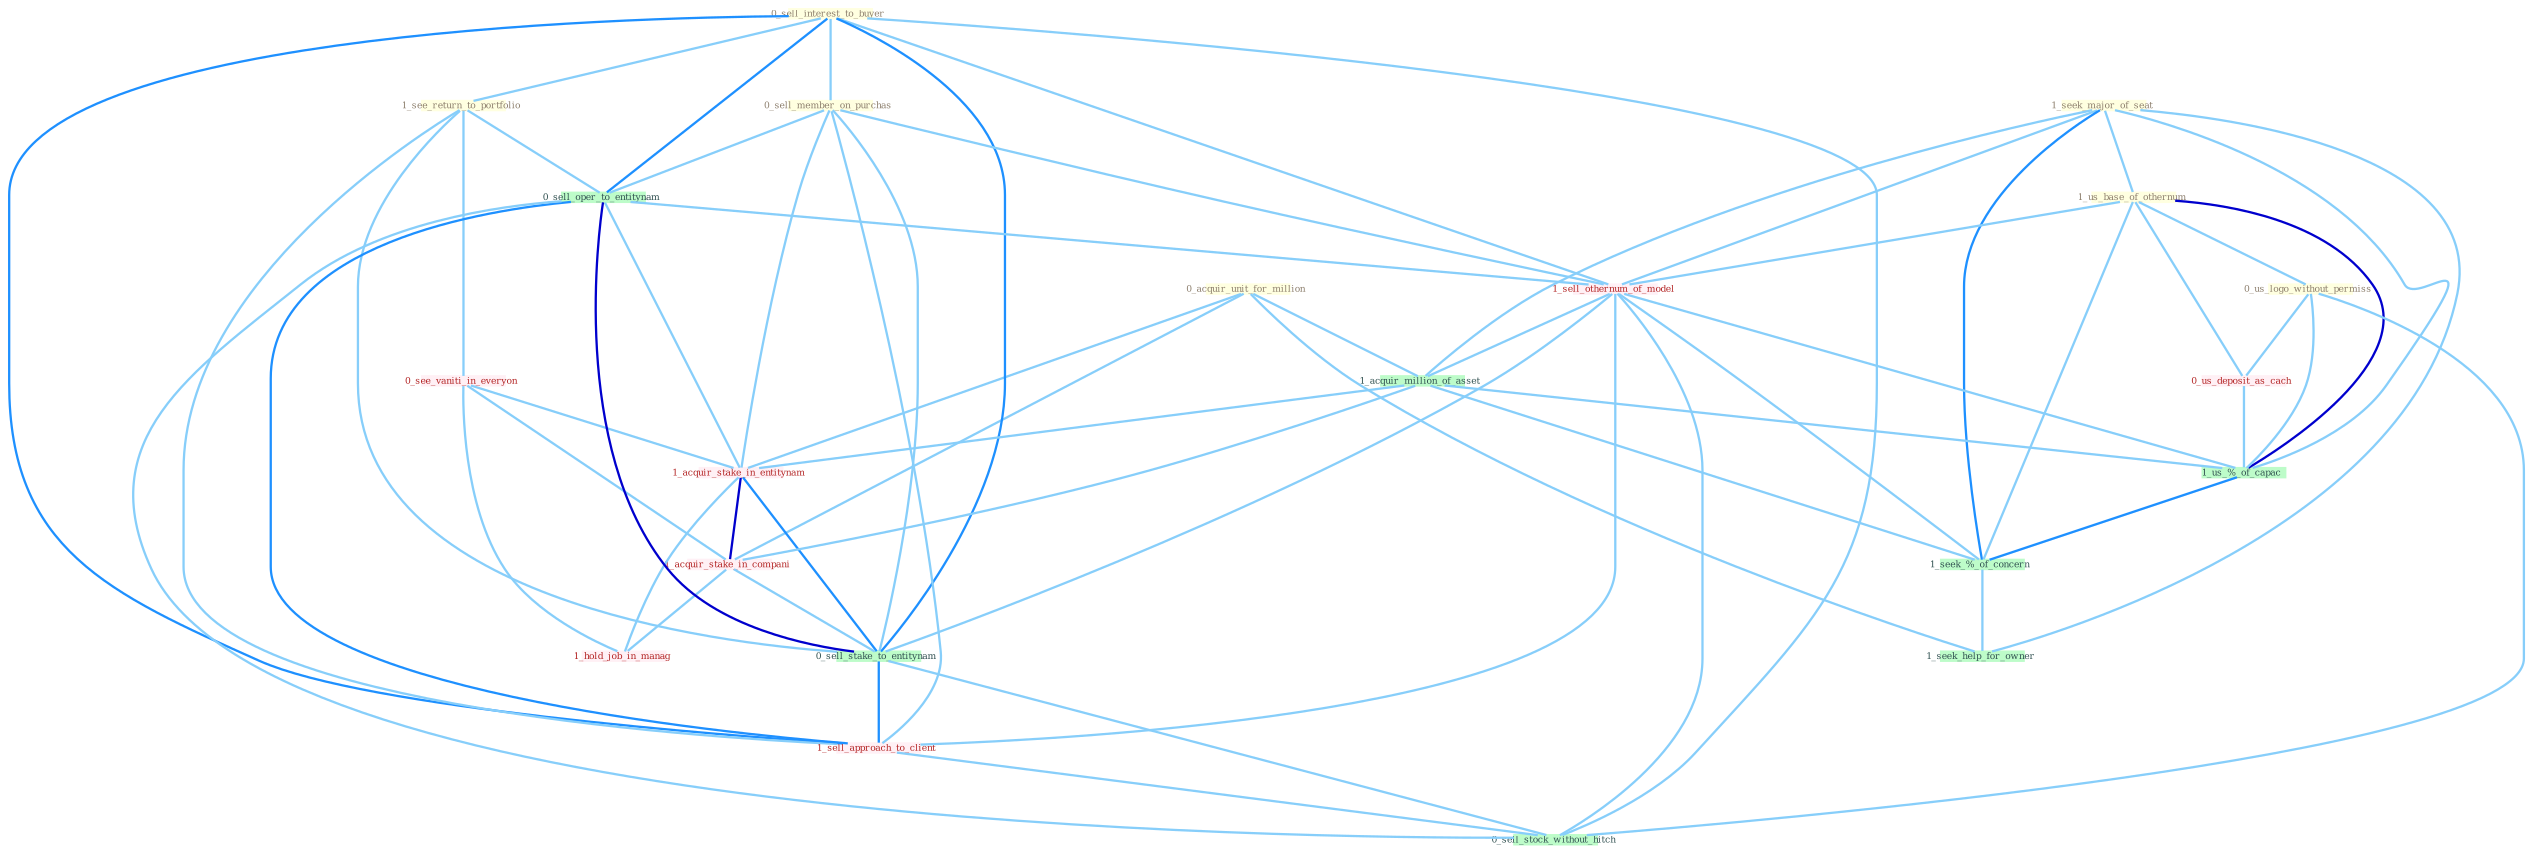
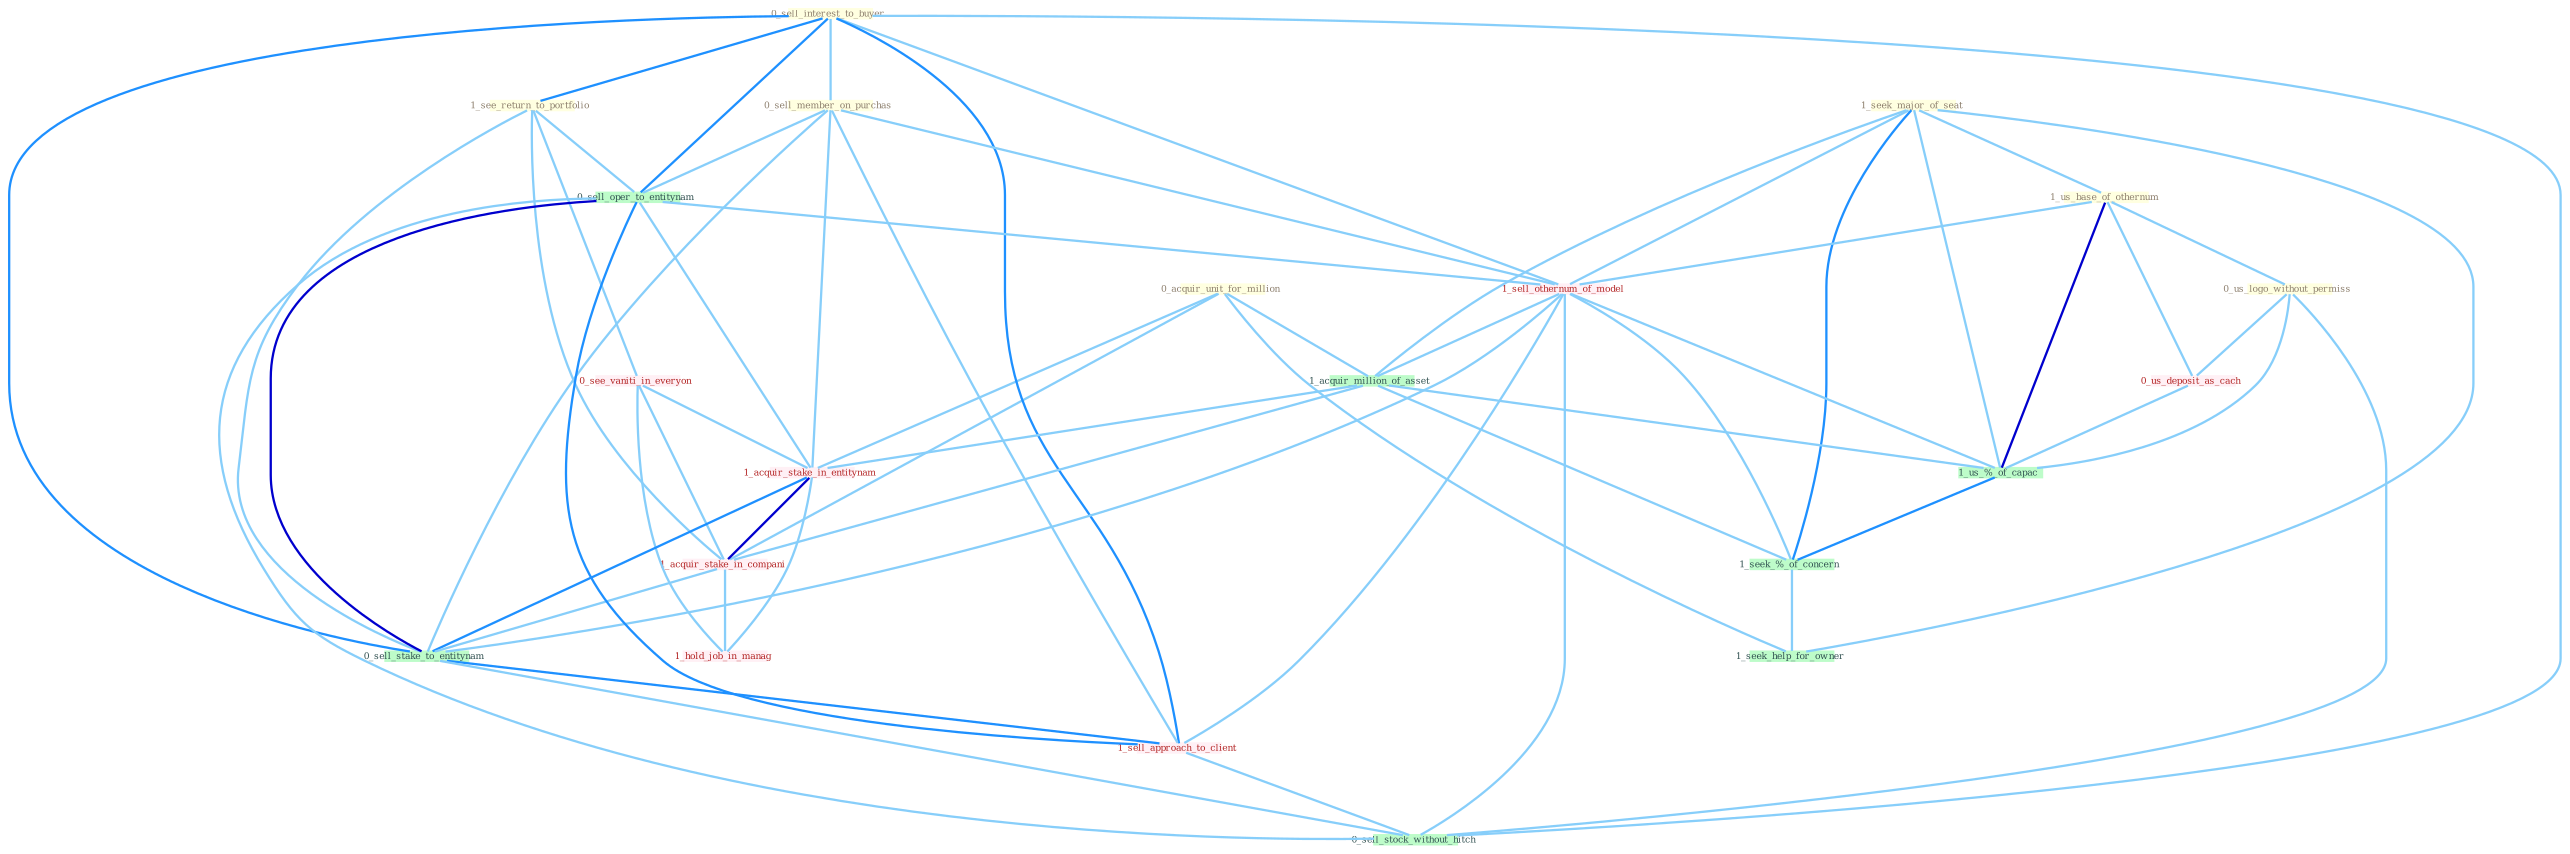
edge "0_sell_interest_to_buyer" -- "1_see_return_to_portfolio": color #87cefa -> #1e90ff
edge "1_us_base_of_othernum" -- "1_seek_%_of_concern": removed
edge "1_see_return_to_portfolio" -- "1_sell_approach_to_client": now "1_see_return_to_portfolio" -- "1_acquir_stake_in_compani"
